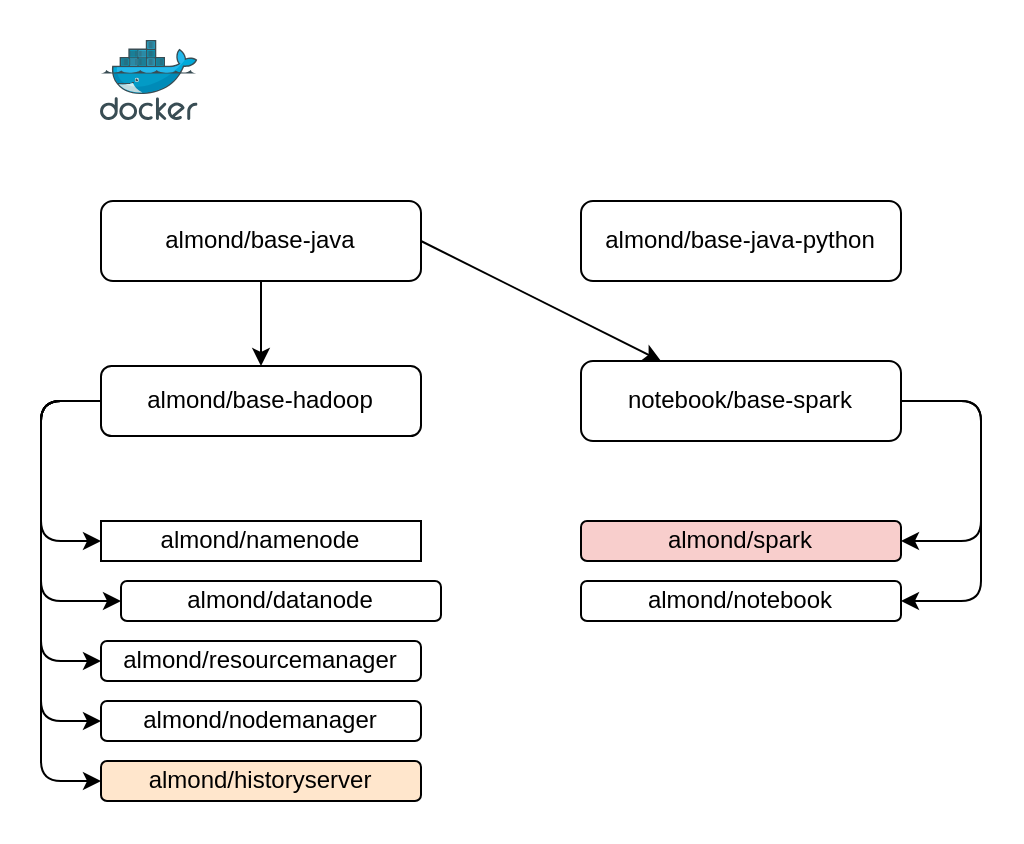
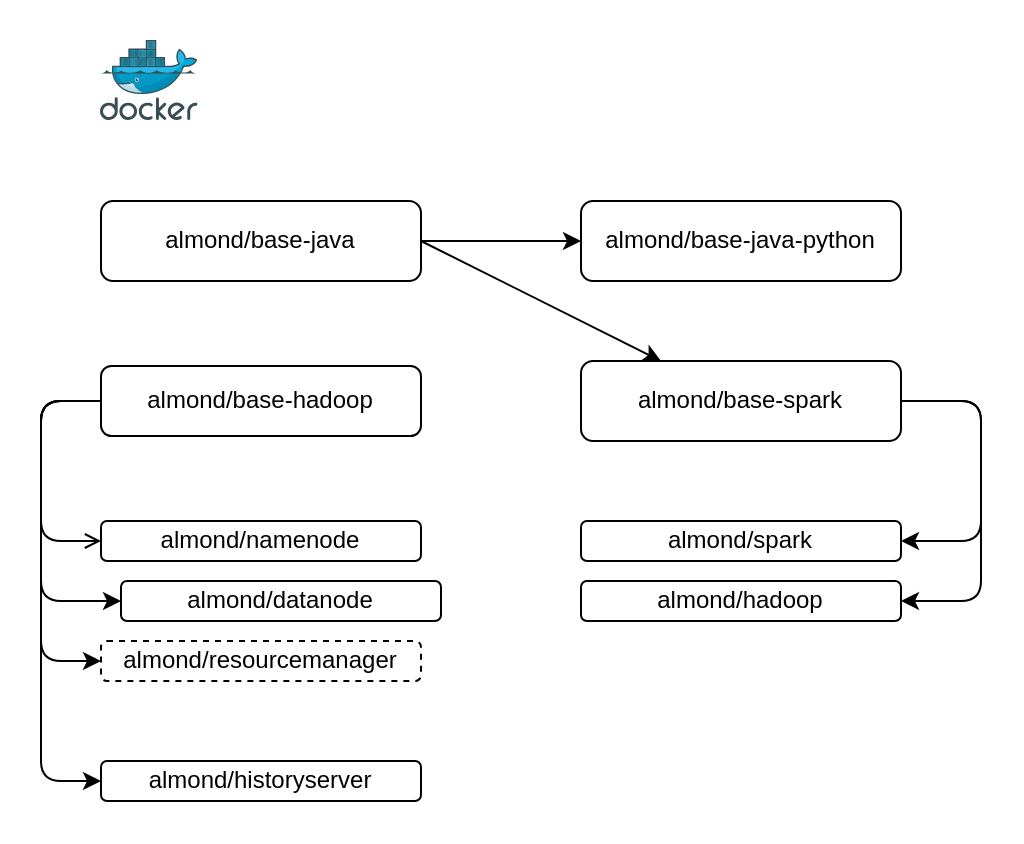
edge "almond/base-java" -> "almond/base-hadoop": now "almond/base-java" -> "almond/base-java-python"
node "notebook/base-spark": label "notebook/base-spark" -> "almond/base-spark"
edge "almond/base-hadoop" -> "almond/namenode": arrowhead classic -> open
node "almond/namenode": shape rectangle -> rounded rectangle
node "almond/spark": fillcolor #f8cecc -> #ffffff
node "almond/notebook": label "almond/notebook" -> "almond/hadoop"
node "almond/resourcemanager": style solid -> dashed
edge "almond/base-hadoop" -> "almond/nodemanager": removed
node "almond/nodemanager": removed
node "almond/historyserver": fillcolor #ffe6cc -> #ffffff
